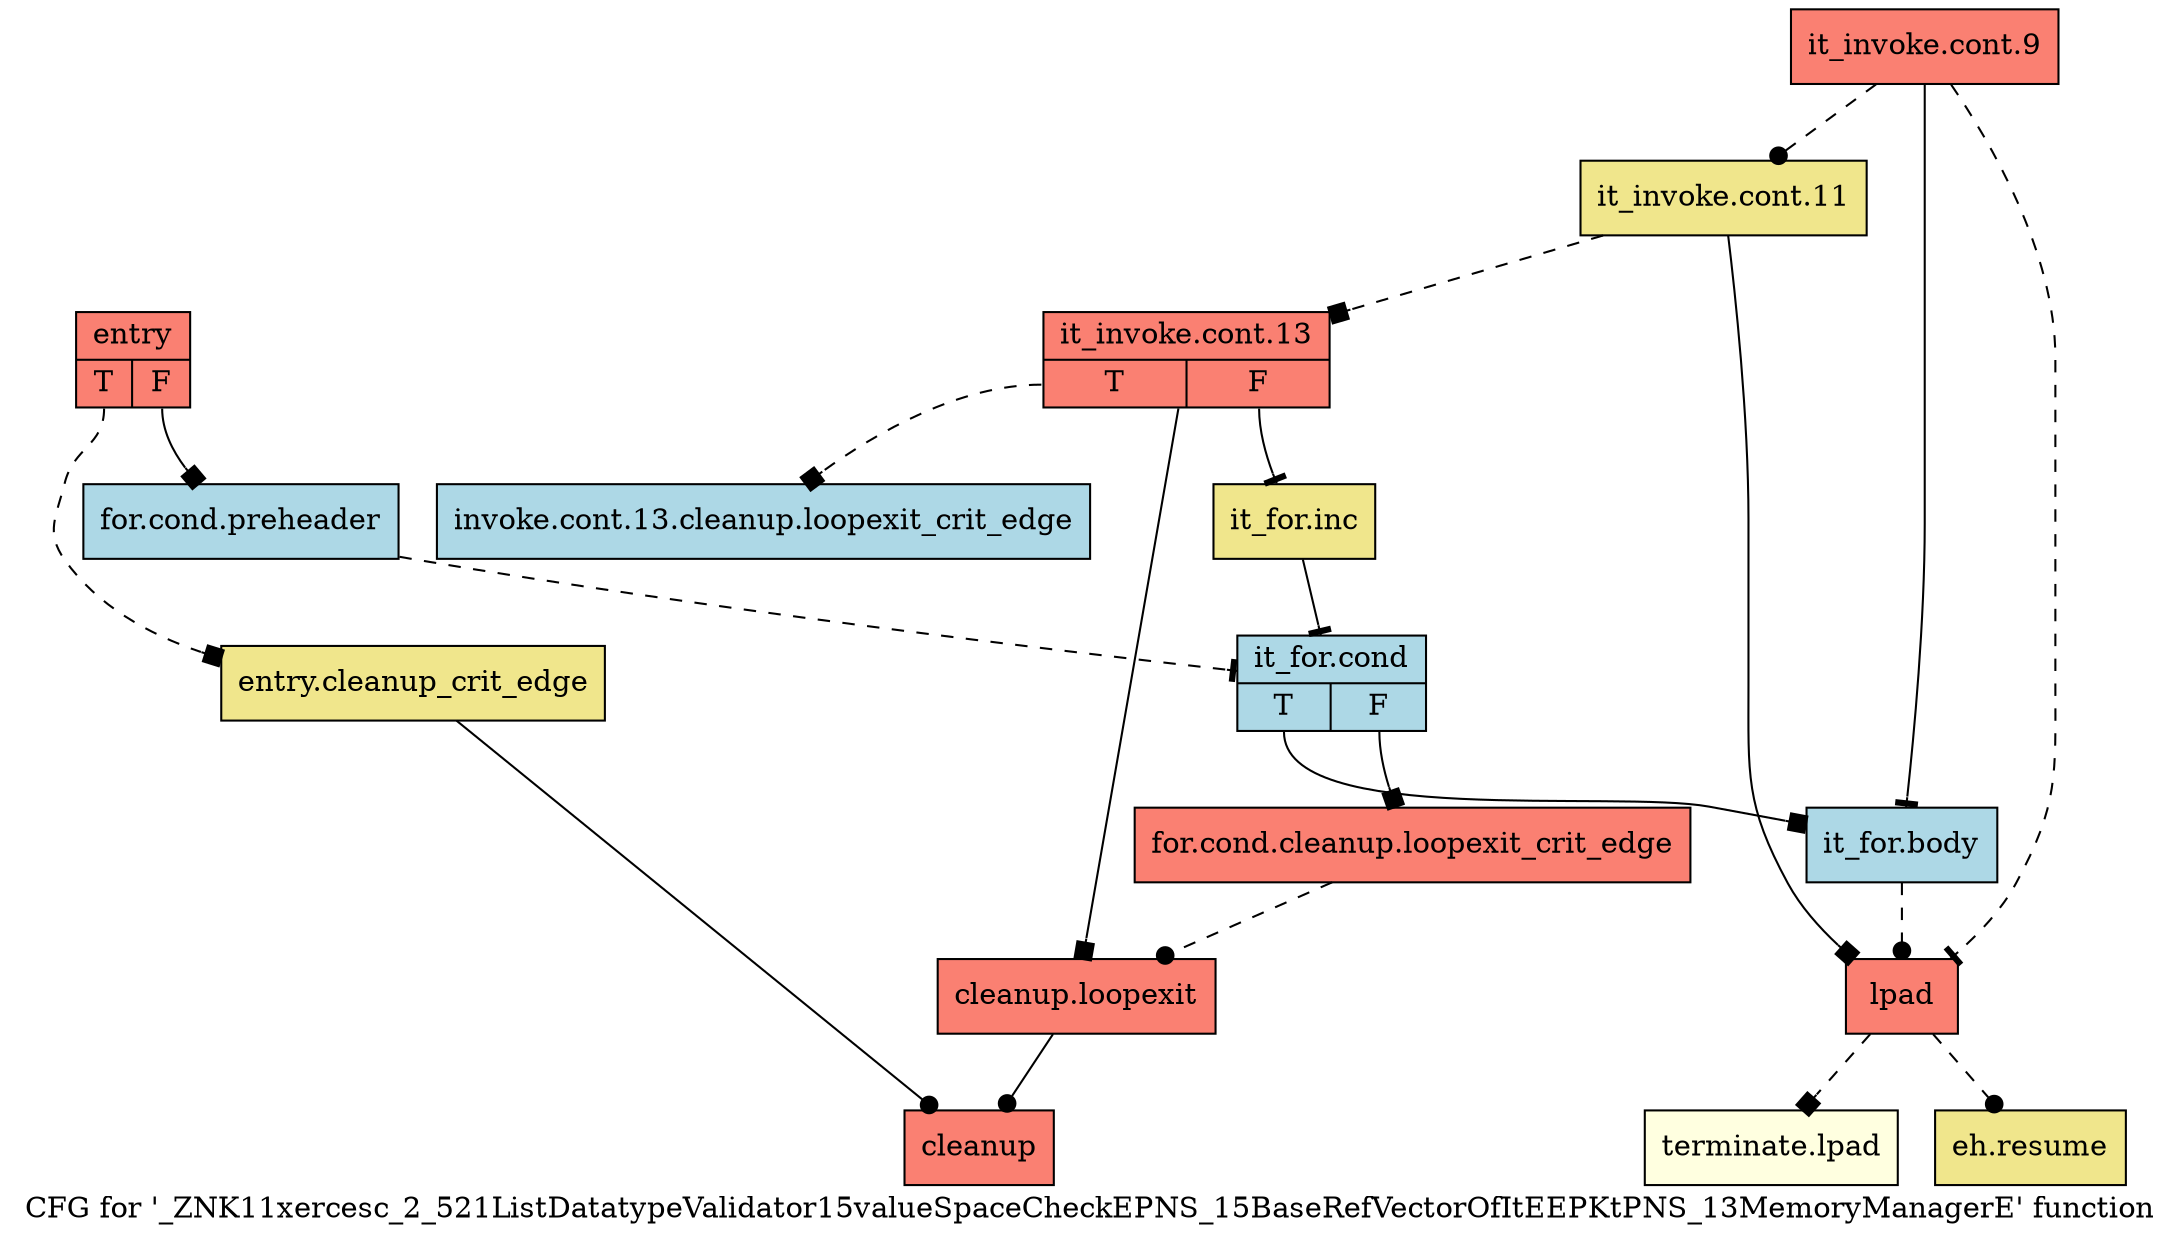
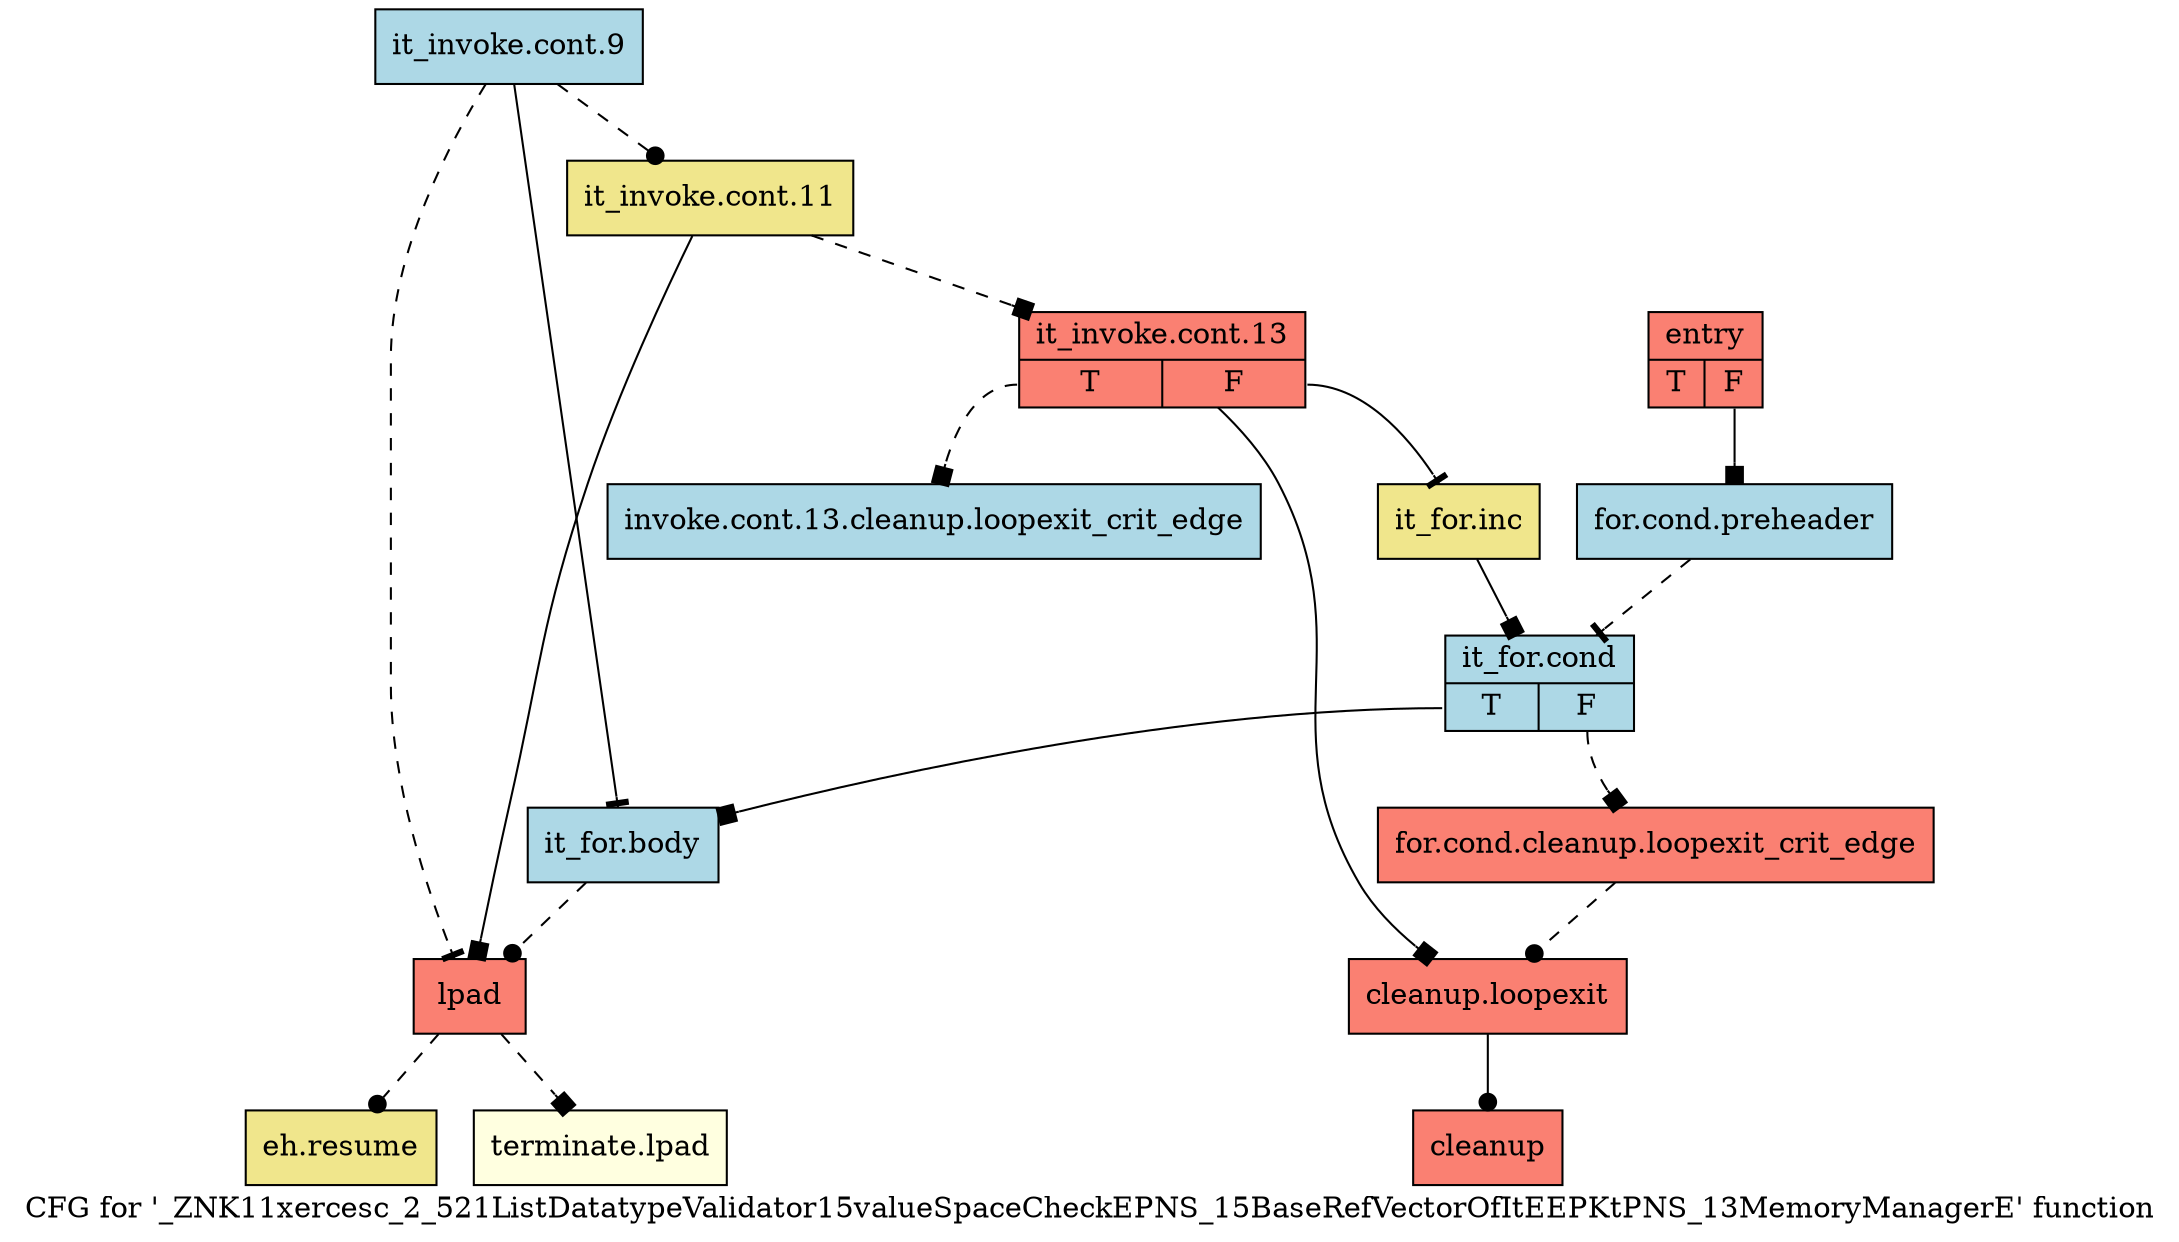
node "it_invoke.cont.9": fillcolor salmon -> lightblue
edge "it_for.inc" -> "it_for.cond": arrowhead tee -> box
node "entry.cleanup_crit_edge": removed
edge "it_for.cond" -> "for.cond.cleanup.loopexit_crit_edge": style solid -> dashed
